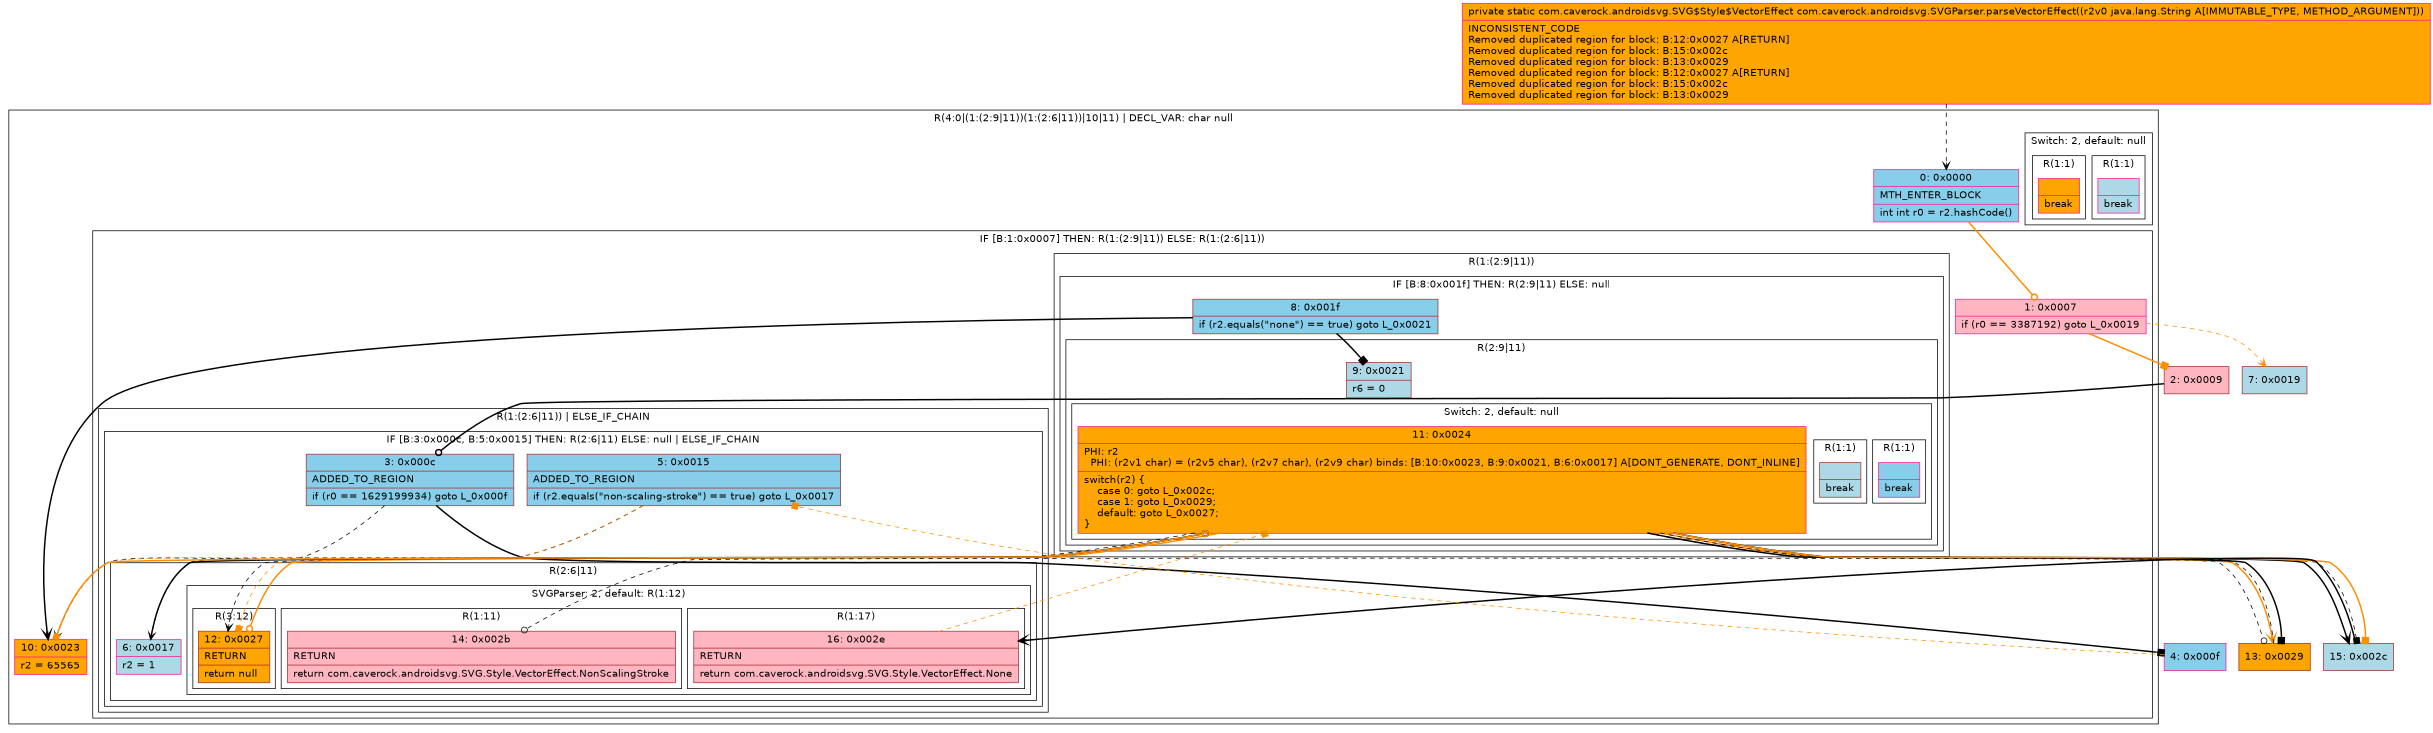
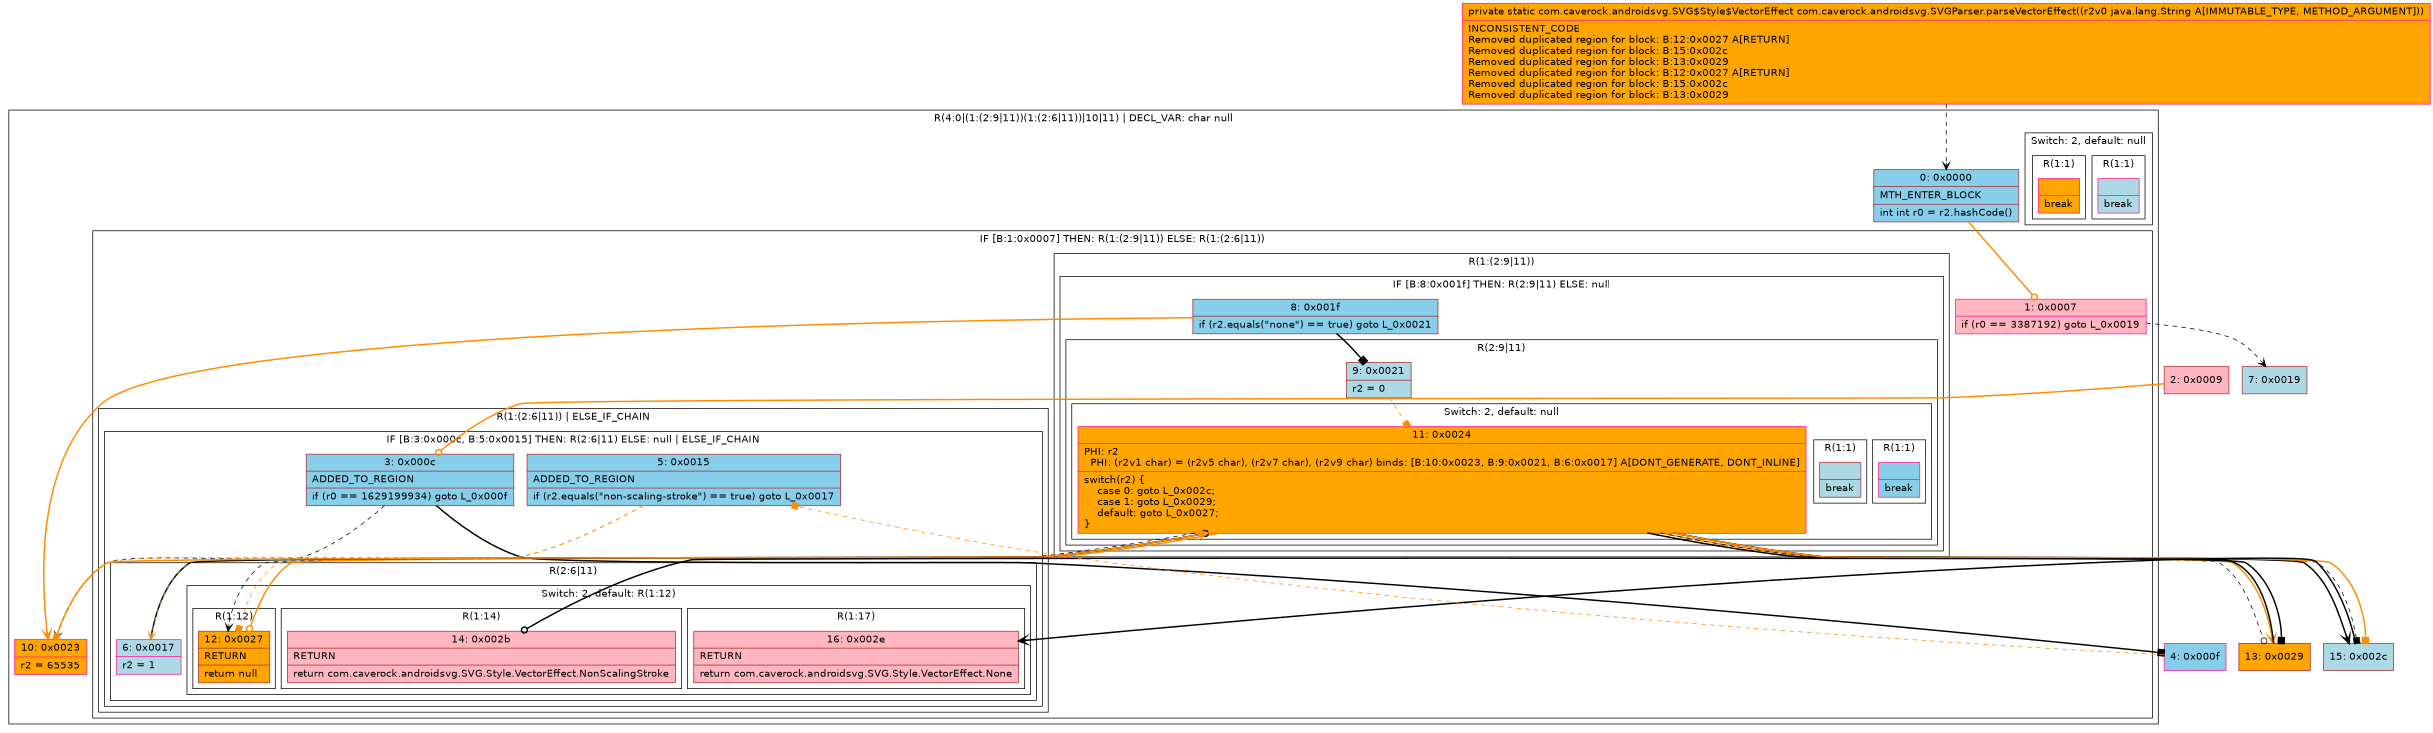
node "0: 0x0000": color deeppink -> brown
edge "1: 0x0007" -> "7: 0x0019": color darkorange -> black
edge "8: 0x001f" -> "10: 0x0023": color black -> darkorange
edge "1: 0x0007" -> "2: 0x0009": removed
node "9: 0x0021": text "r6 = 0" -> "r2 = 0"
edge "2: 0x0009" -> "3: 0x000c": color black -> darkorange
edge "5: 0x0015" -> "6: 0x0017": color black -> darkorange
edge "10: 0x0023" -> "11: 0x0024": arrowhead odot -> vee
edge "13: 0x0029" -> "14: 0x002b": style dashed -> bold
edge "16: 0x002e" -> "11: 0x0024": now "9: 0x0021" -> "11: 0x0024"
cluster "SVGParser: 2, default: R(1:12)": label "SVGParser: 2, default: R(1:12)" -> "Switch: 2, default: R(1:12)"
cluster "R(3:12)": label "R(3:12)" -> "R(1:12)"
cluster "R(1:11)": label "R(1:11)" -> "R(1:14)"
node "10: 0x0023": text "r2 = 65565" -> "r2 = 65535"
